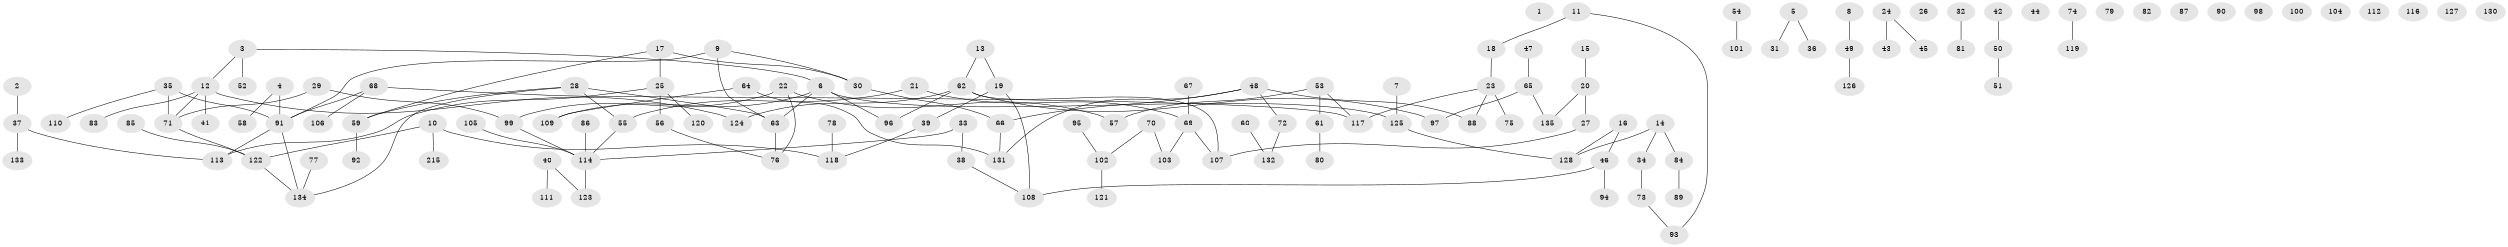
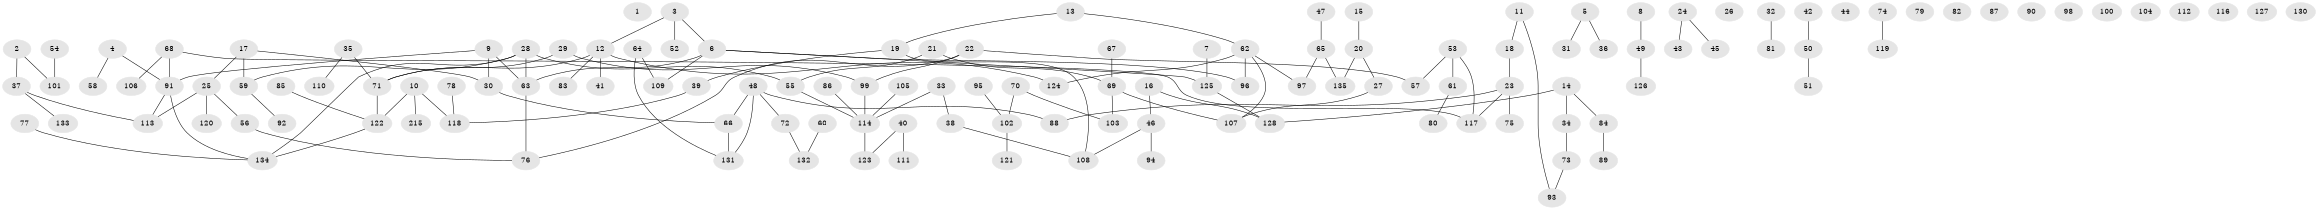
edge "2" -- "101": added
edge "35" -- "91": removed
